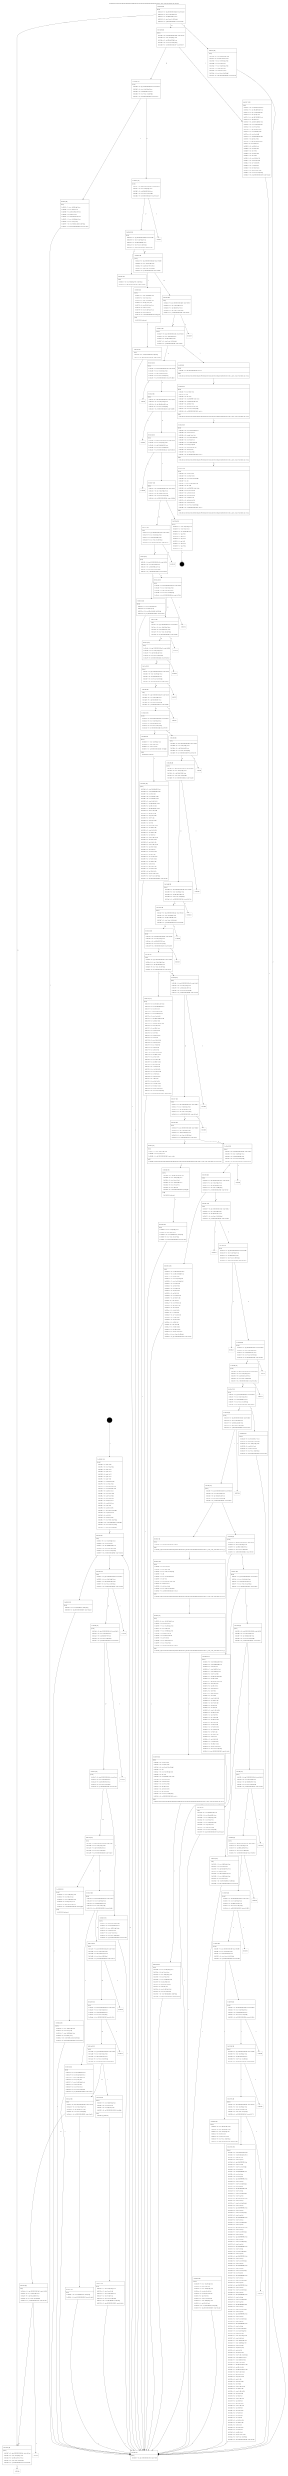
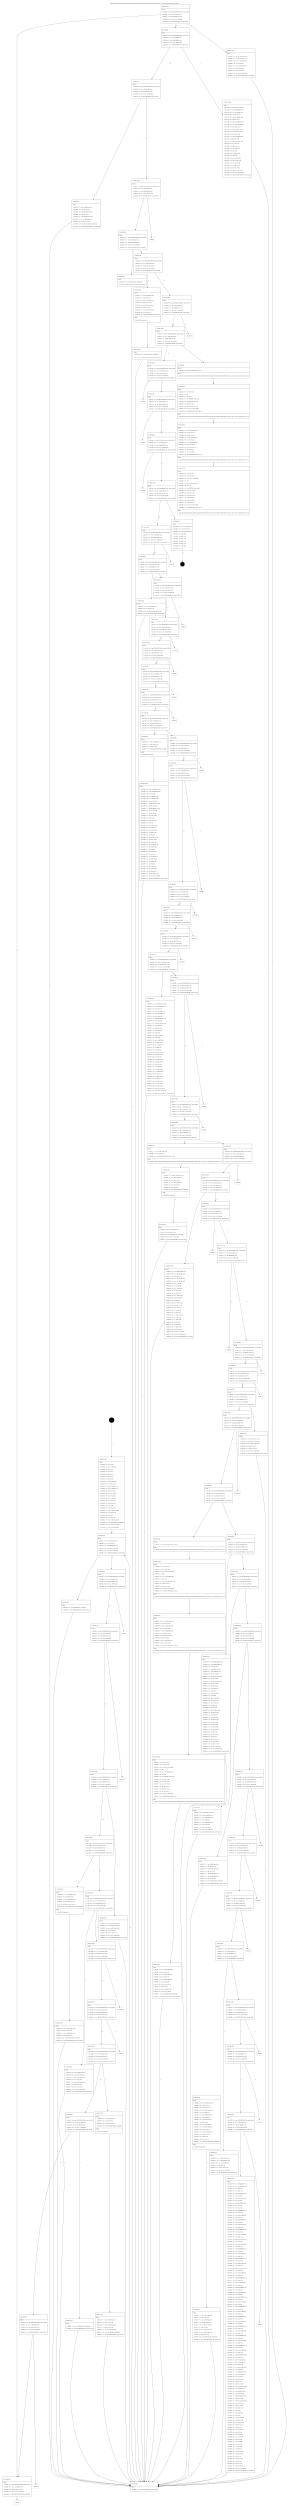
node "0x40248b [78]": added
